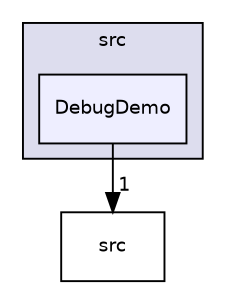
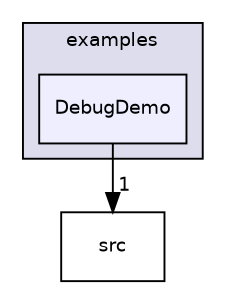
cluster "src": label "src" -> "examples"
